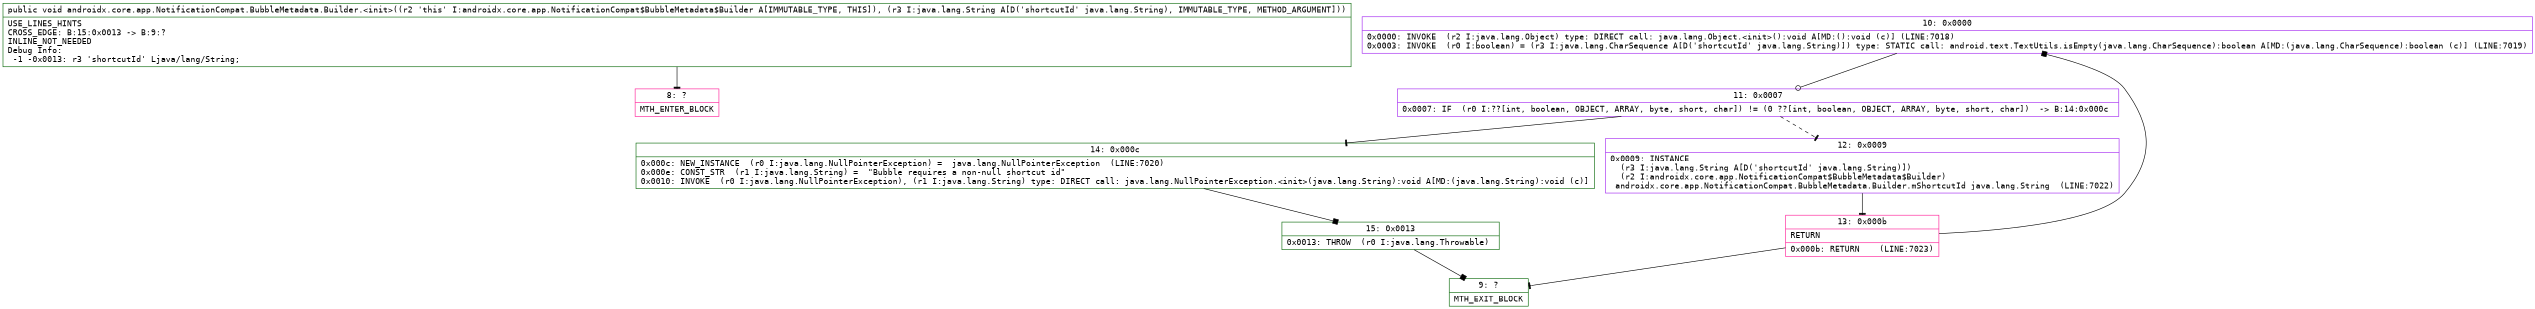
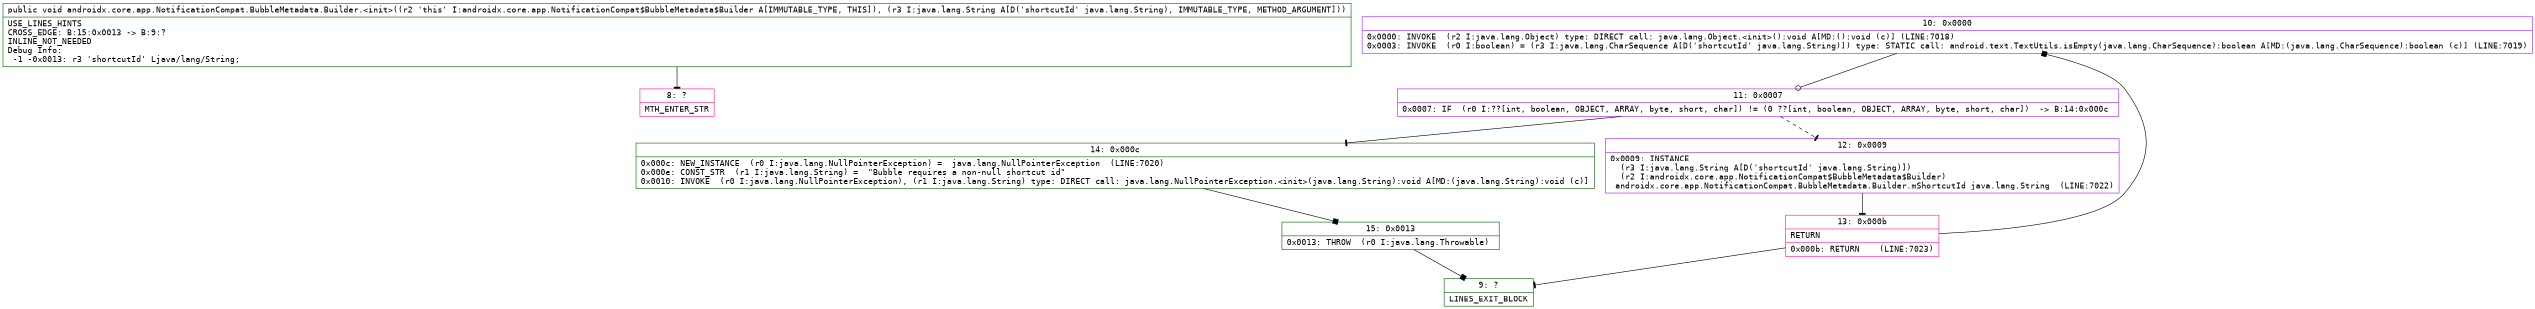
node "8: ?": text "MTH_ENTER_BLOCK" -> "MTH_ENTER_STR"
node "9: ?": text "MTH_EXIT_BLOCK" -> "LINES_EXIT_BLOCK"
